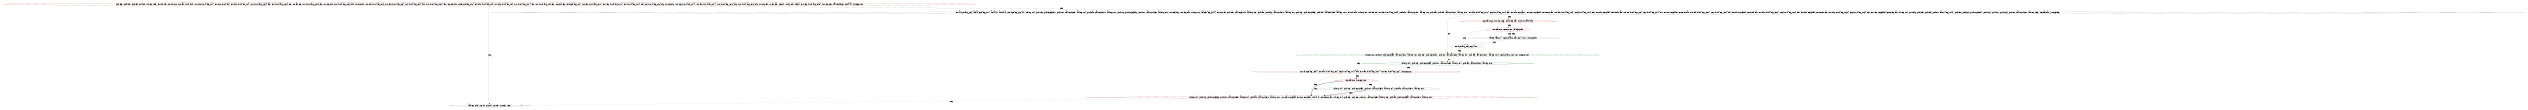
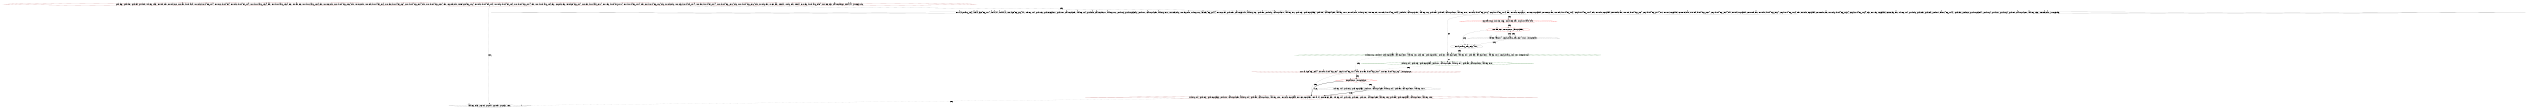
node "'mov eax, ecx', 'test ecx, ecx', 'jle 9x8050fe0',": label "'mov eax, ecx', 'test ecx, ecx', 'jle 9x8050fe0'," -> "'mov eax, ecx', 'test ecx, ecx', 'jle 0x8050fe0',"
node "'cmp eax, ecx', 'je 0x805106e',": label "'cmp eax, ecx', 'je 0x805106e'," -> "'cmp eax, ecx', 'je 0x805156e',"
